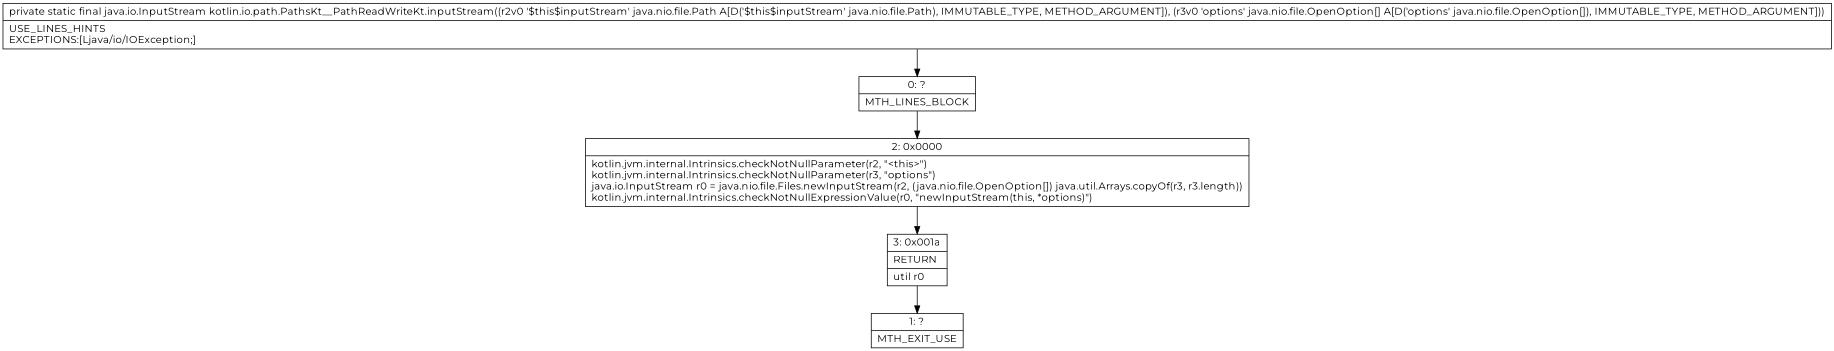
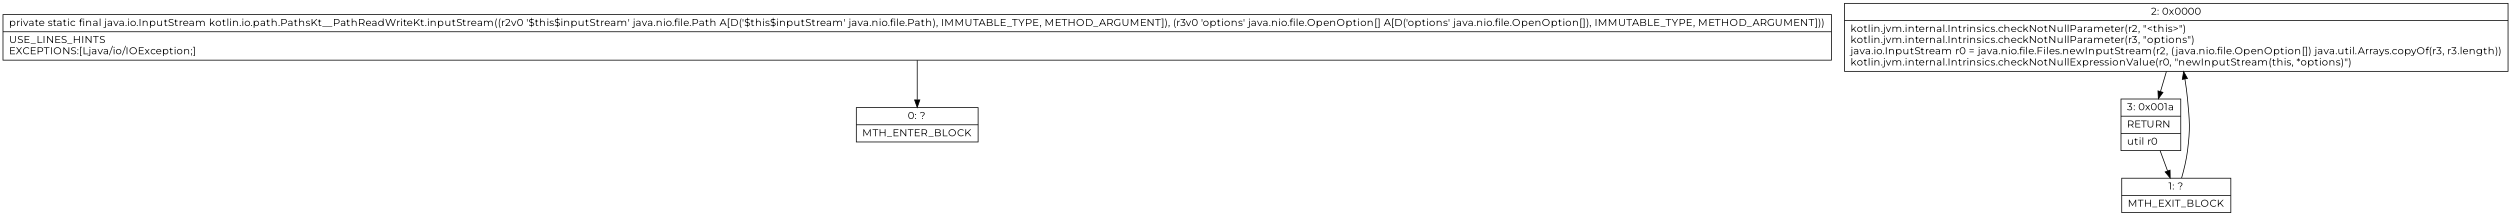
node "0: ?": text "MTH_LINES_BLOCK" -> "MTH_ENTER_BLOCK"
edge "0: ?" -> "2: 0x0000": now "1: ?" -> "2: 0x0000"
node "1: ?": text "MTH_EXIT_USE" -> "MTH_EXIT_BLOCK"
